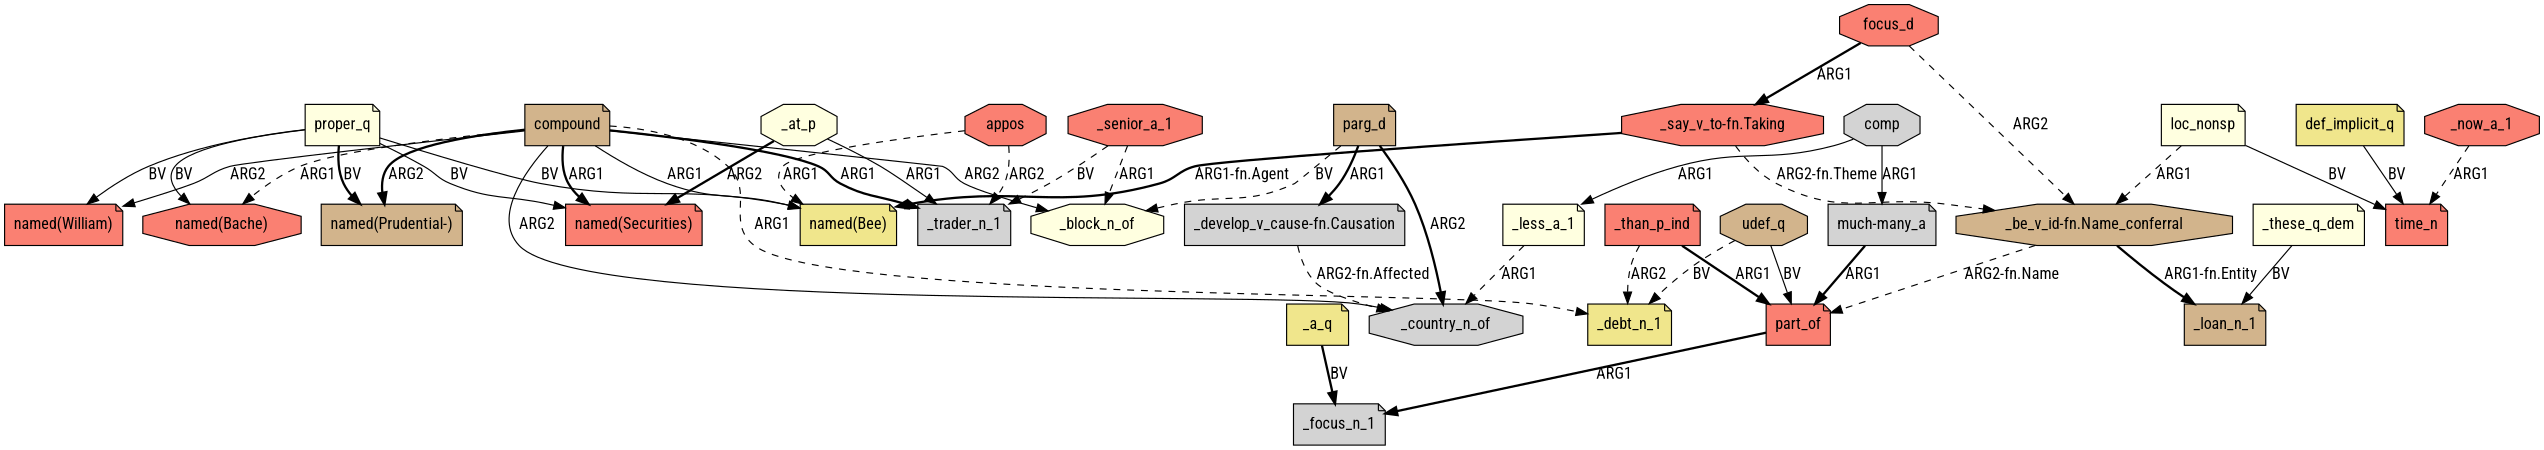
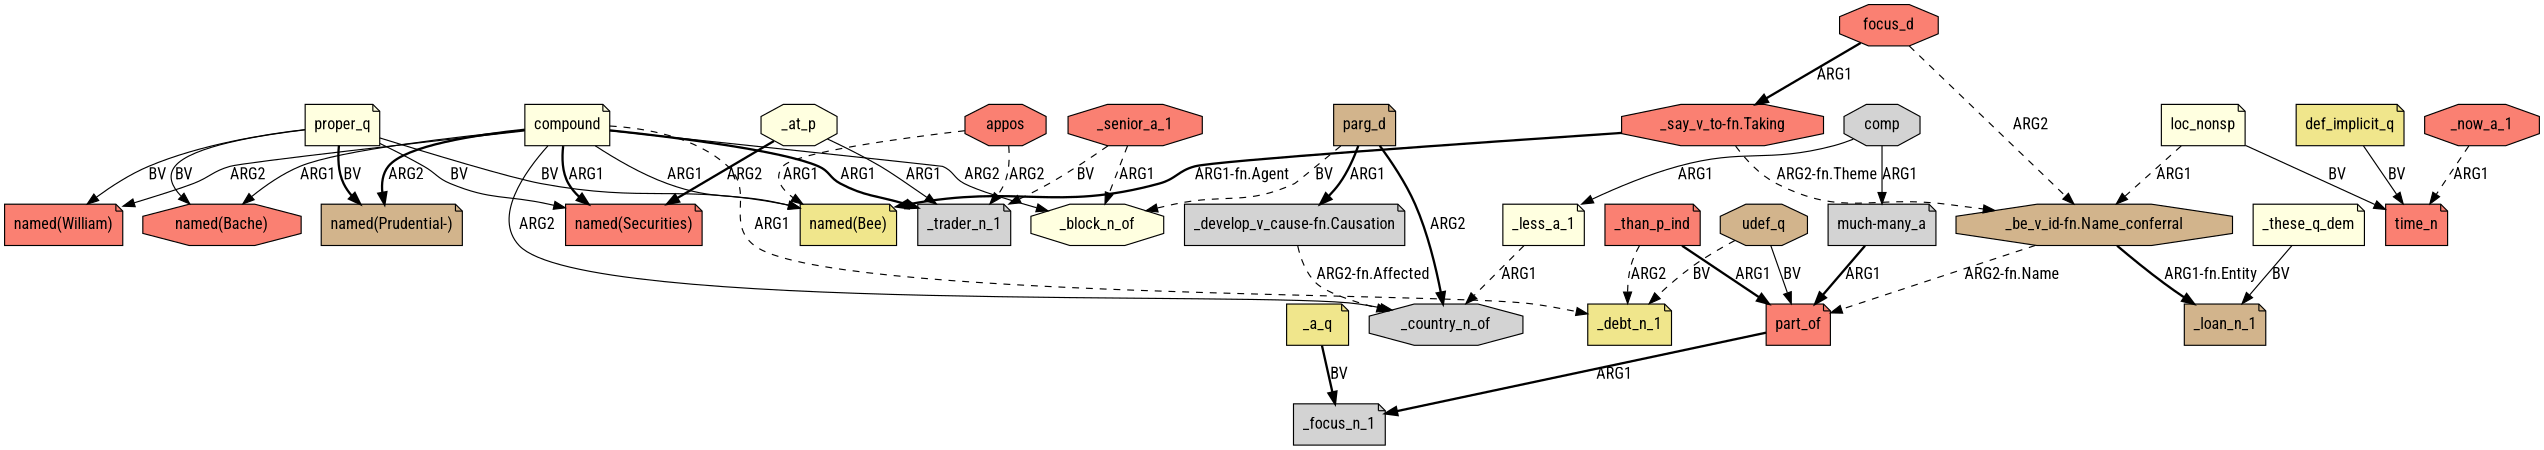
node "compound": fillcolor tan -> lightyellow
edge "compound" -> "named(Bache)": style dashed -> solid
